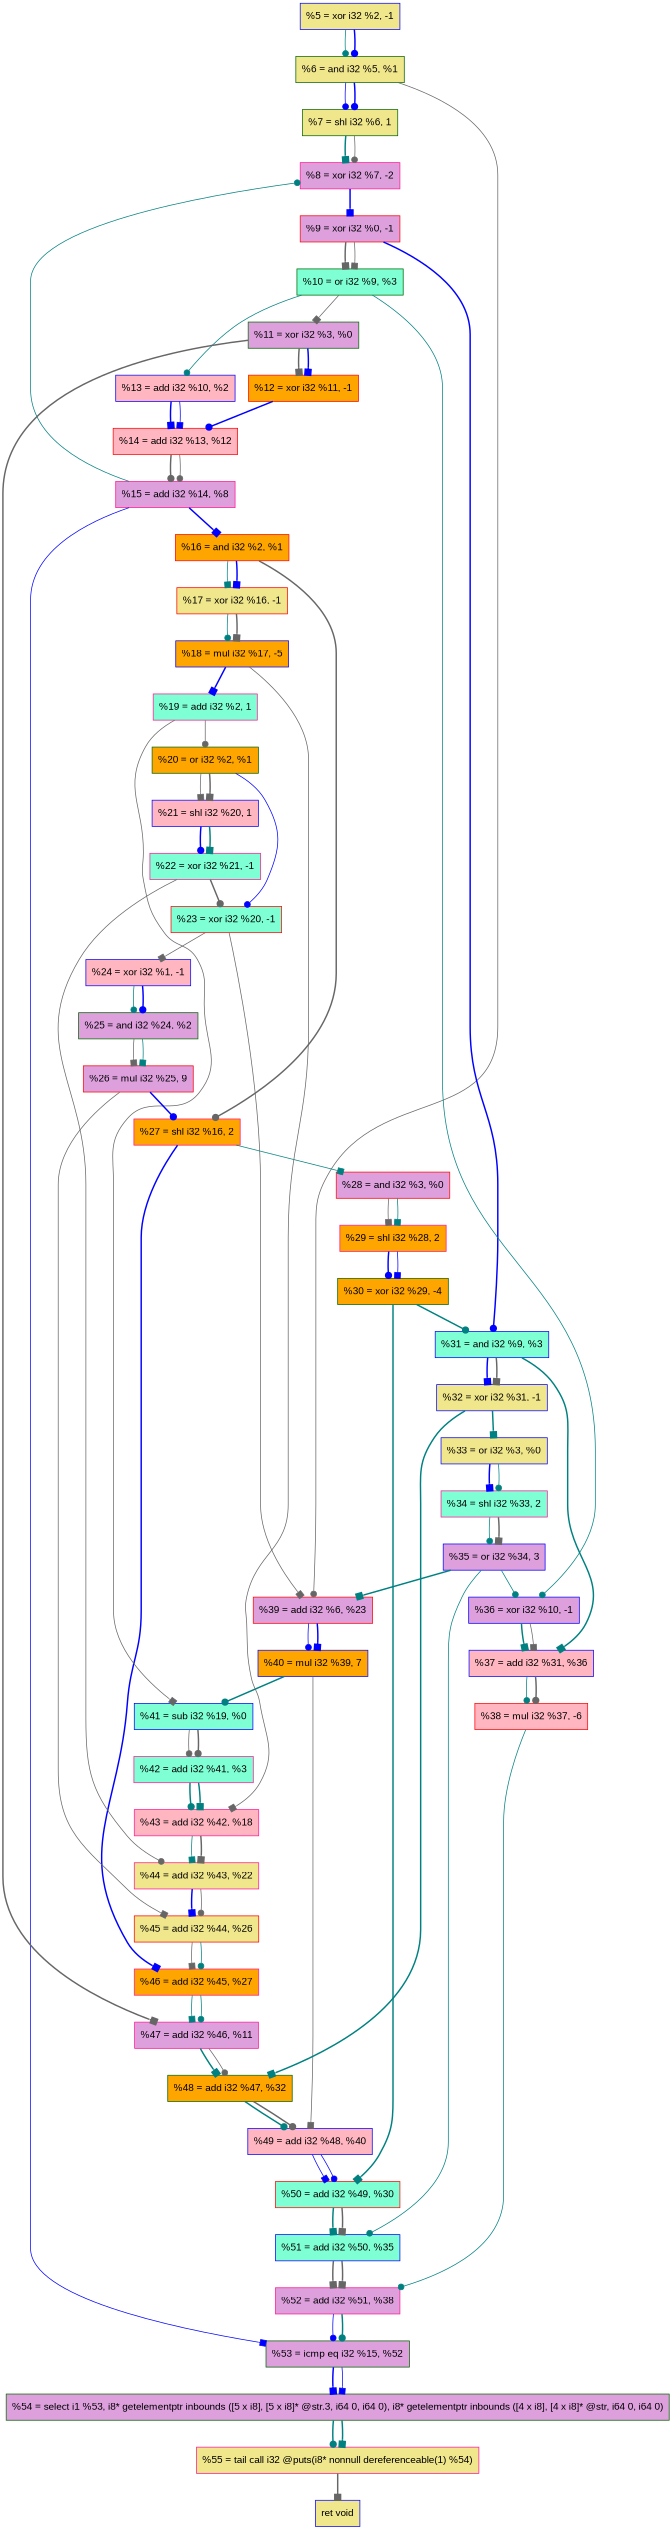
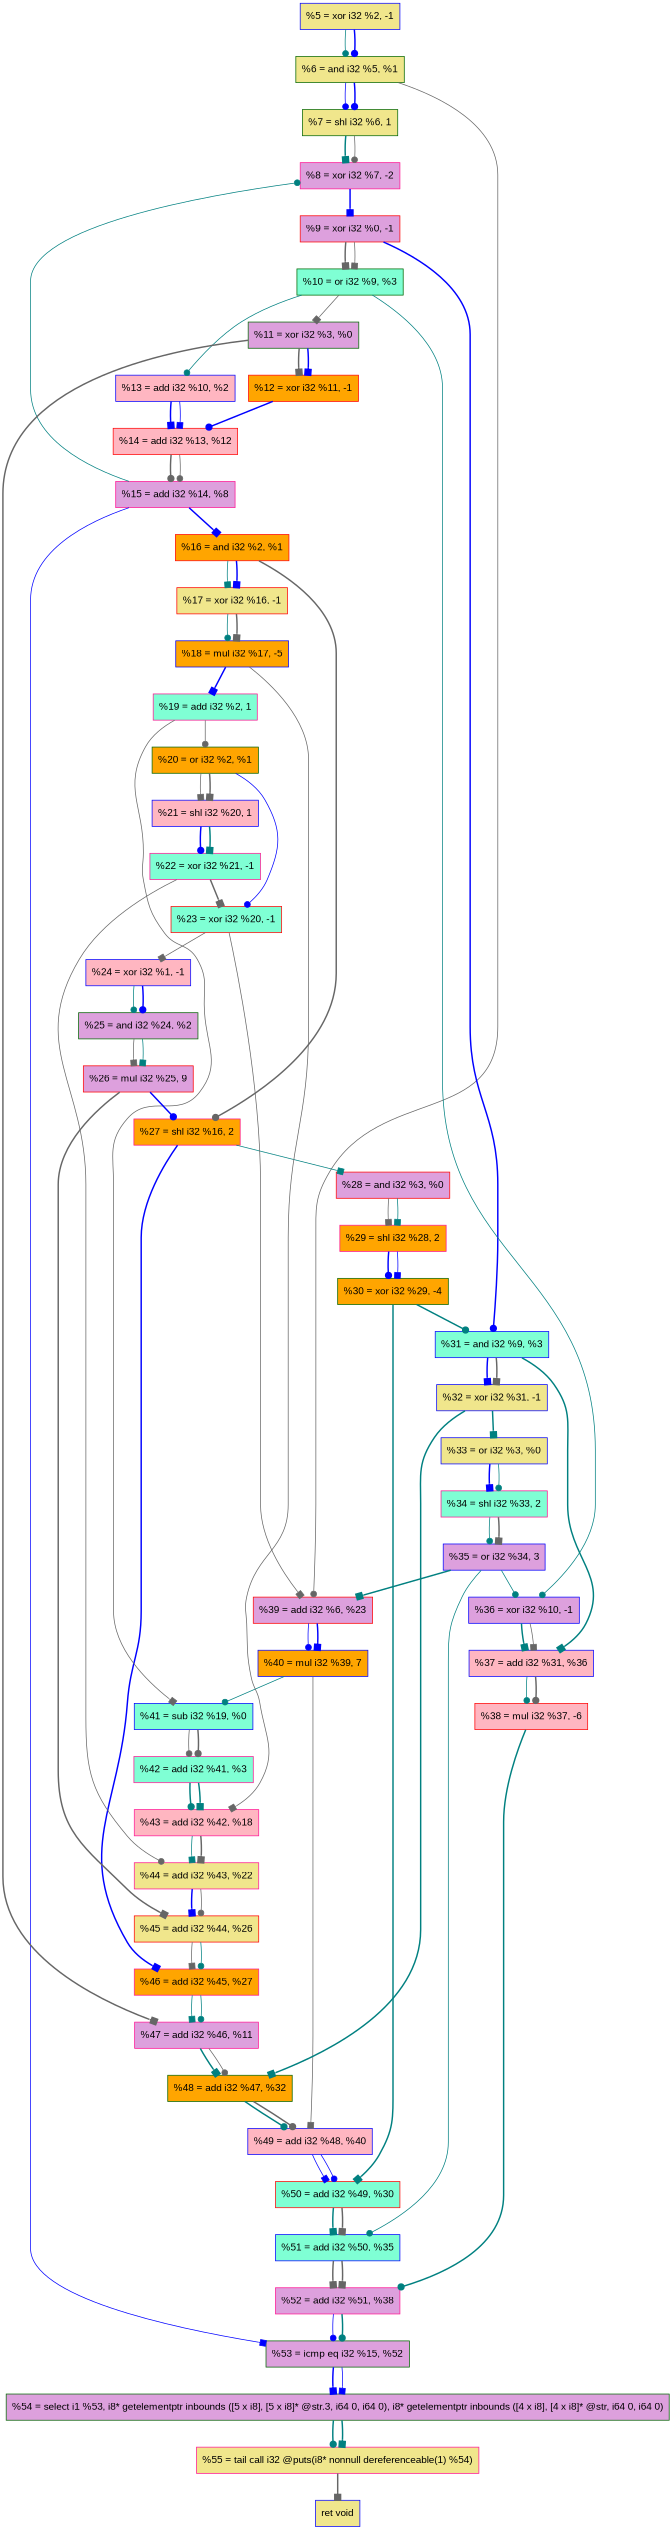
edge "%22 = xor i32 %21, -1" -> "%23 = xor i32 %20, -1": arrowhead dot -> box
edge "%26 = mul i32 %25, 9" -> "%45 = add i32 %44, %26": style solid -> bold
edge "%40 = mul i32 %39, 7" -> "%41 = sub i32 %19, %0": style bold -> solid
edge "%38 = mul i32 %37, -6" -> "%52 = add i32 %51, %38": style solid -> bold
